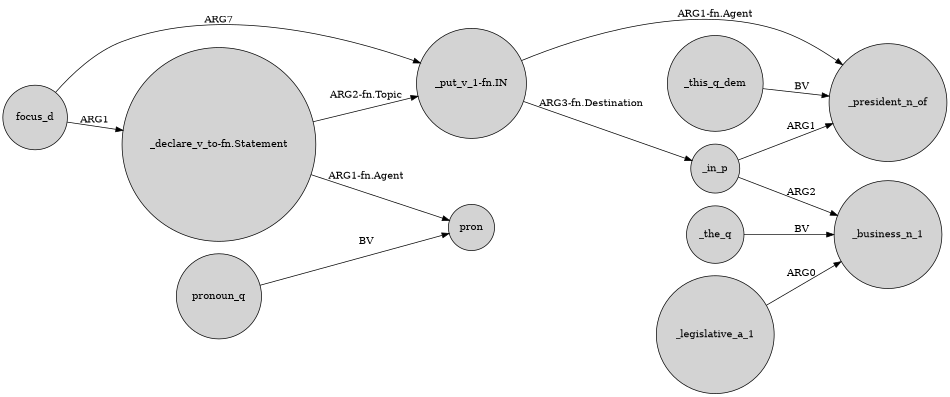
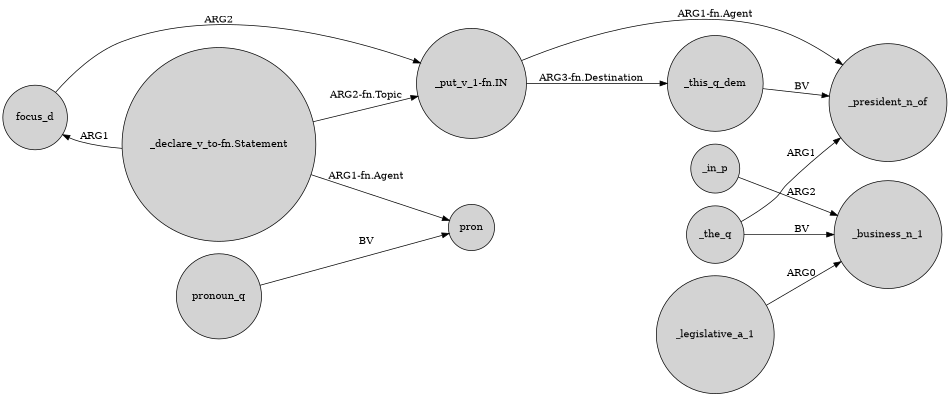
edge "focus_d" -> "_put_v_1-fn.IN": label "ARG7" -> "ARG2"
edge "focus_d" -> "_declare_v_to-fn.Statement": reversed
edge "_put_v_1-fn.IN" -> "_in_p": now "_put_v_1-fn.IN" -> "_this_q_dem"
edge "_in_p" -> "_president_n_of": now "_the_q" -> "_president_n_of"
